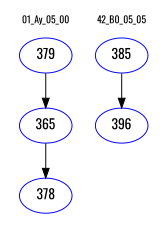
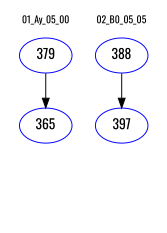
cluster "42_B0_05_05": label "42_B0_05_05" -> "02_B0_05_05"
node "385": label "385" -> "388"
node "396": label "396" -> "397"
node "378": removed
